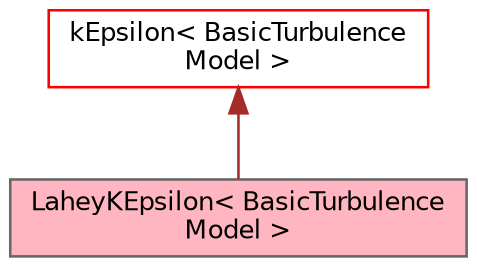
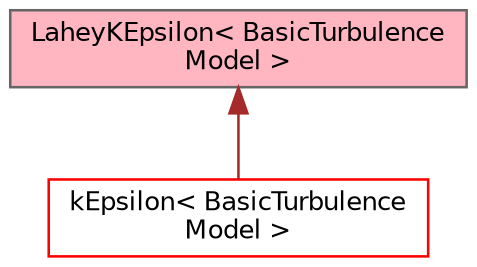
edge "LaheyKEpsilon< BasicTurbulence Model >" -> "kEpsilon< BasicTurbulence Model >": reversed
